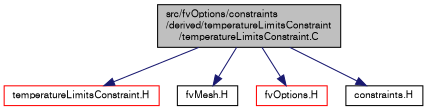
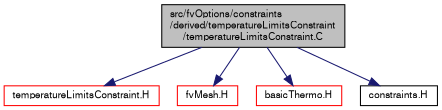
node "fvMesh.H": color black -> red
node "fvOptions.H": label "fvOptions.H" -> "basicThermo.H"
